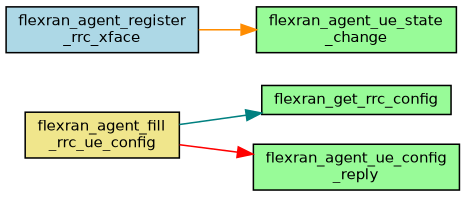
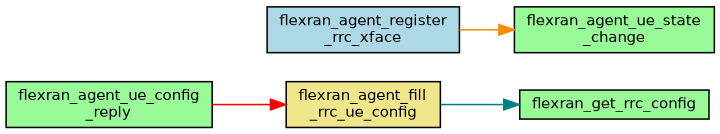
edge "flexran_agent_fill _rrc_ue_config" -> "flexran_agent_ue_config _reply": reversed
